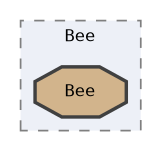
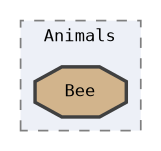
cluster "Bee": label "Bee" -> "Animals"
